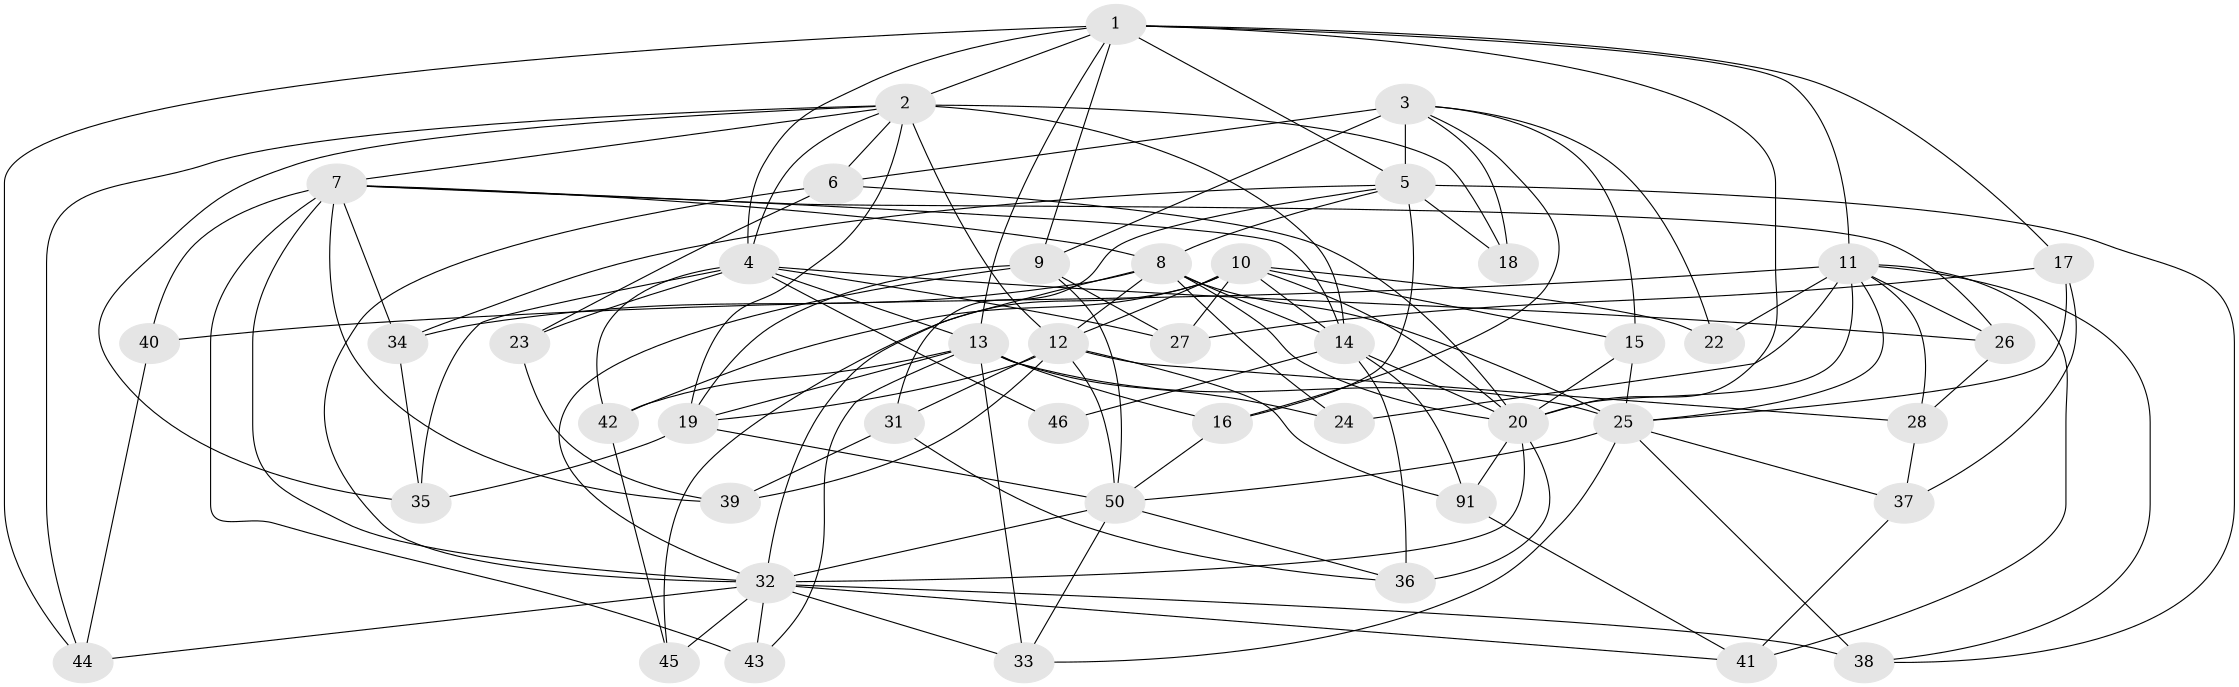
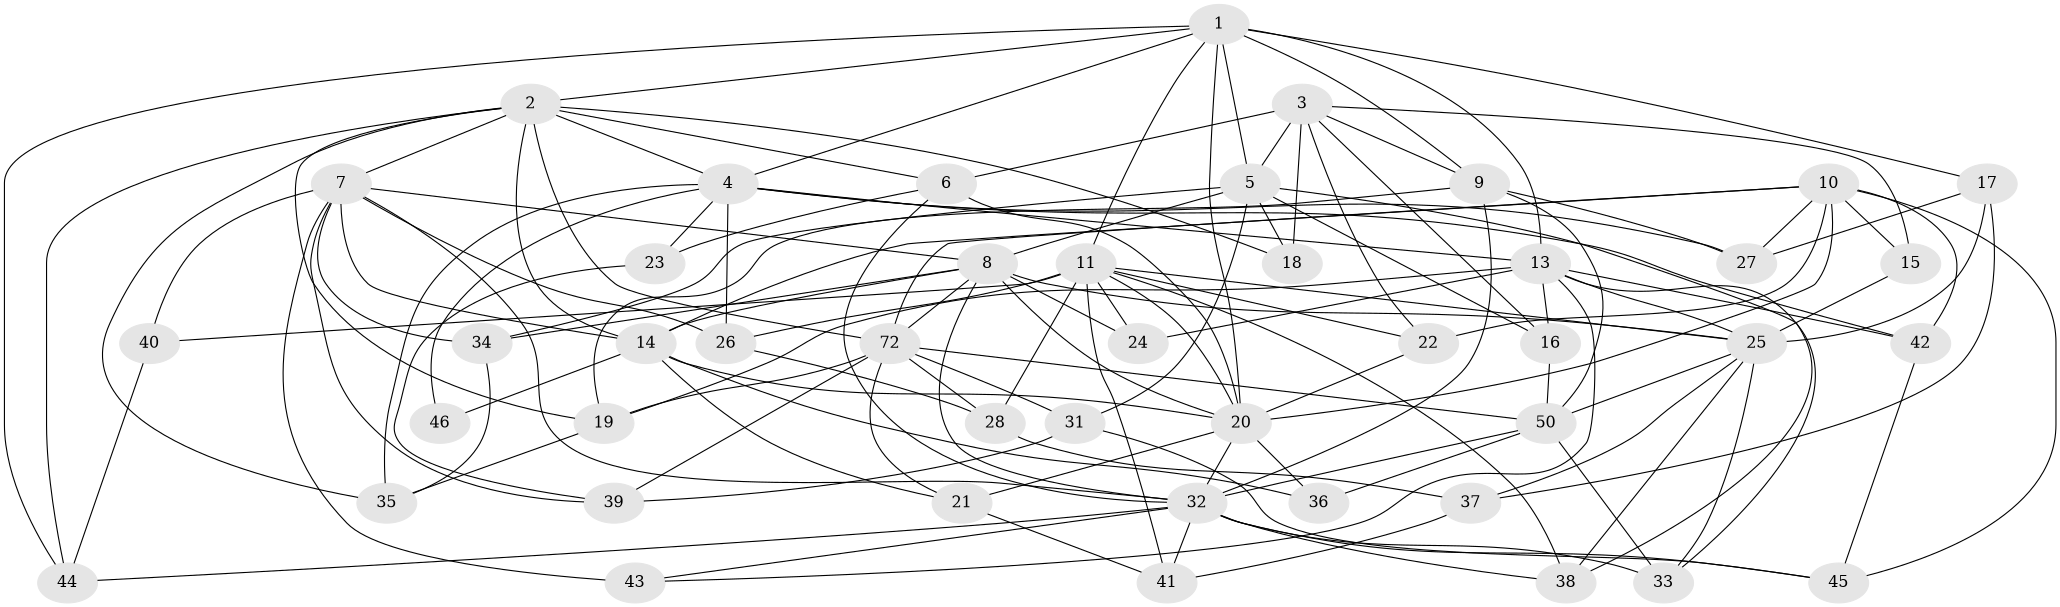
node "12": label "12" -> "72"
edge "15" -- "20": now "22" -- "20"
edge "19" -- "50": removed
node "91": label "91" -> "21"
edge "31" -- "36": now "31" -- "45"
